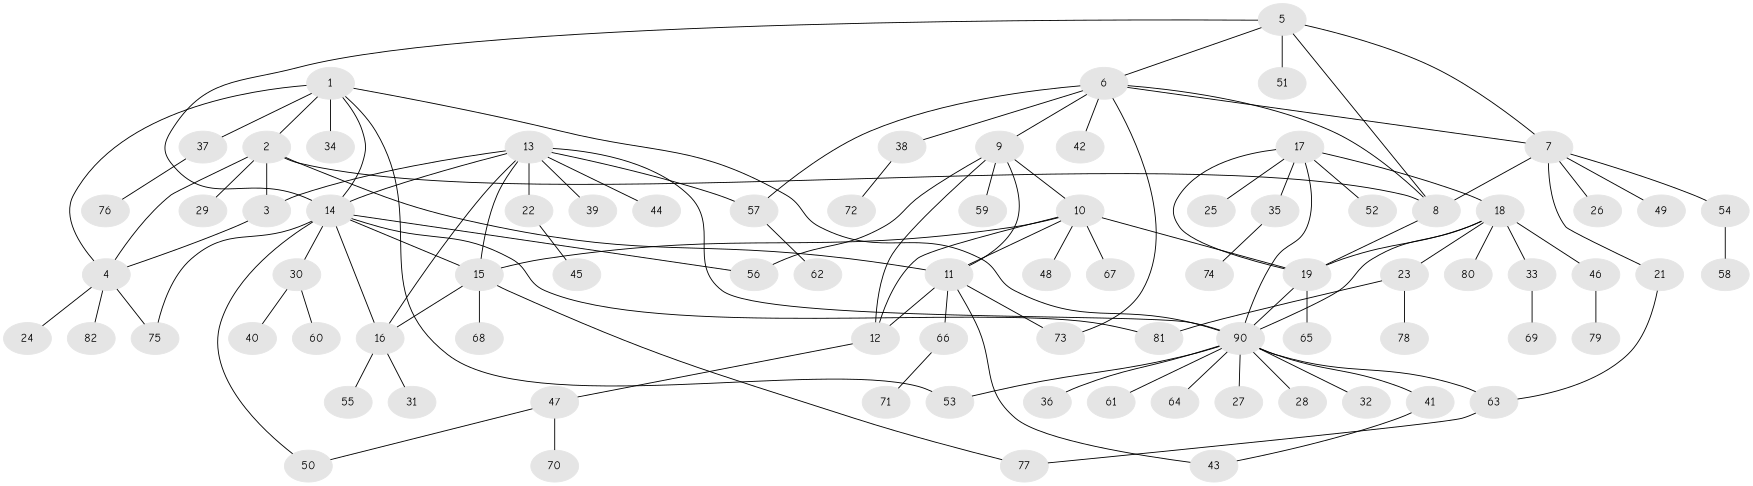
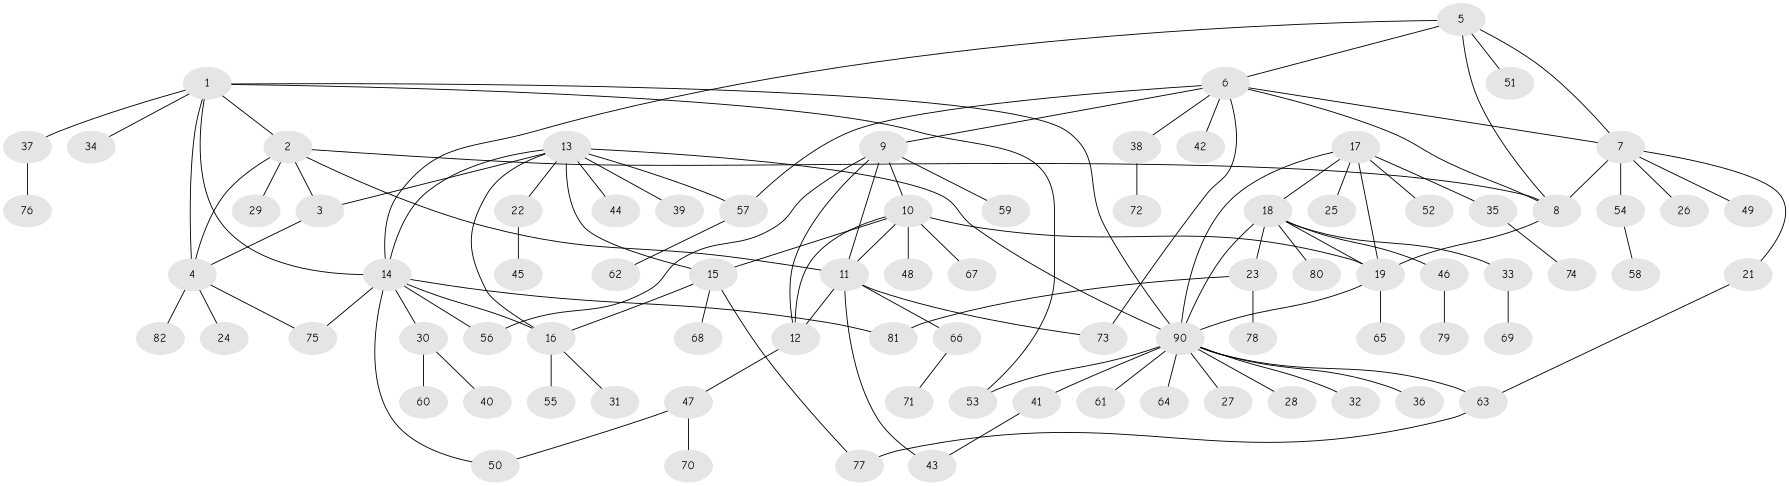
edge "14" -- "15": removed
